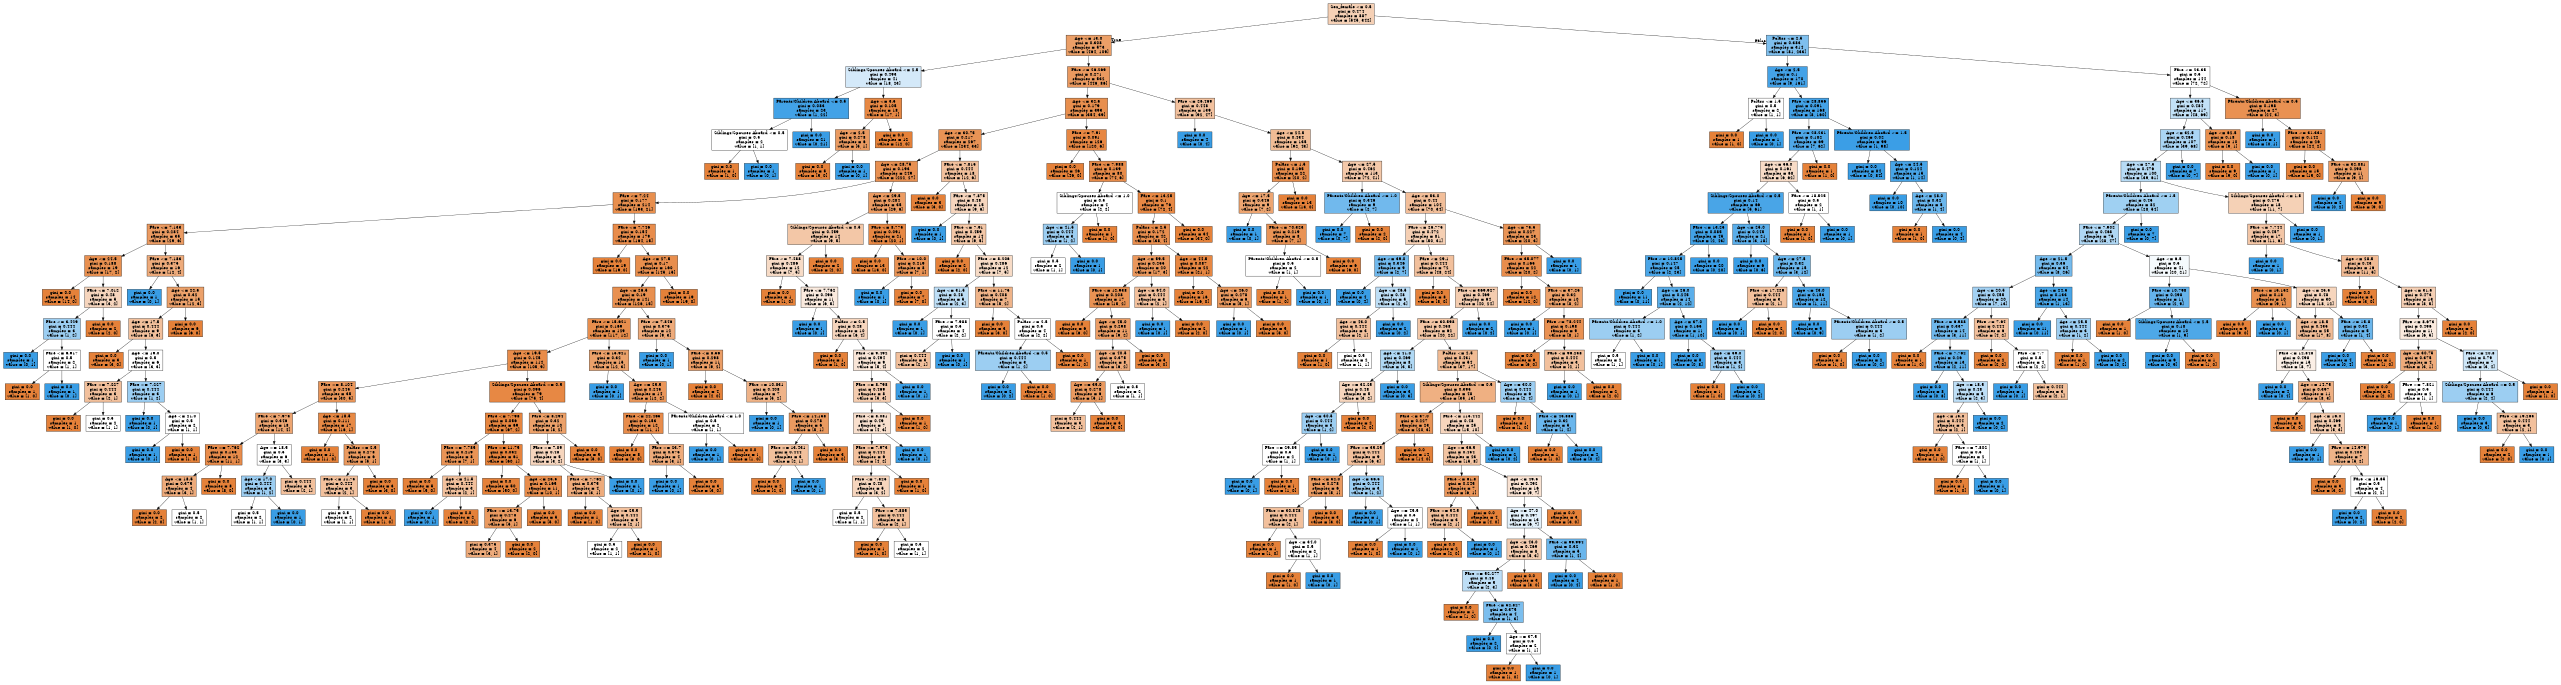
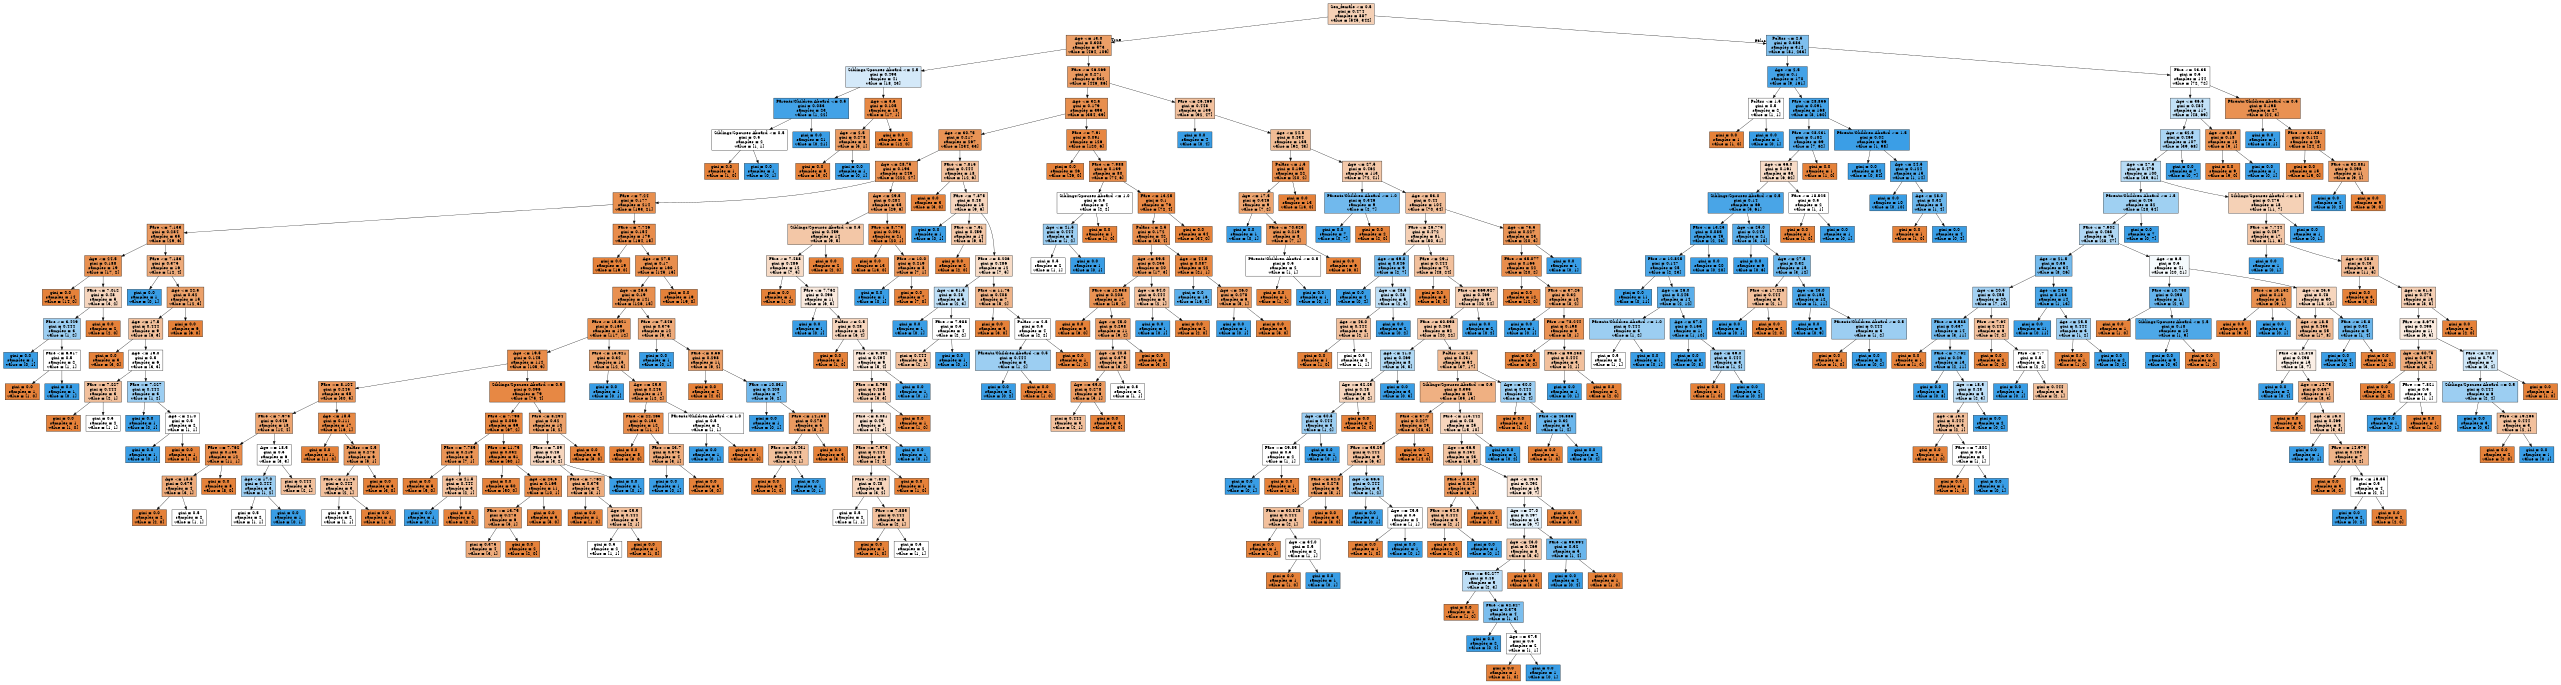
edge "Fare <= 7.91 gini = 0.459 samples = 14 value = [9, 5]" -> "Fare <= 8.206 gini = 0.486 samples = 12 value = [7, 5]": now "Fare <= 7.875 gini = 0.48 samples = 15 value = [9, 6]" -> "Fare <= 8.206 gini = 0.486 samples = 12 value = [7, 5]"
node "gini = 0.0 samples = 16 value = [16, 0]": fillcolor #e58139ff -> #399de5d4
node "Fare <= 10.831 gini = 0.408 samples = 7 value = [5, 2]": fillcolor #e5813999 -> #399de5b6
